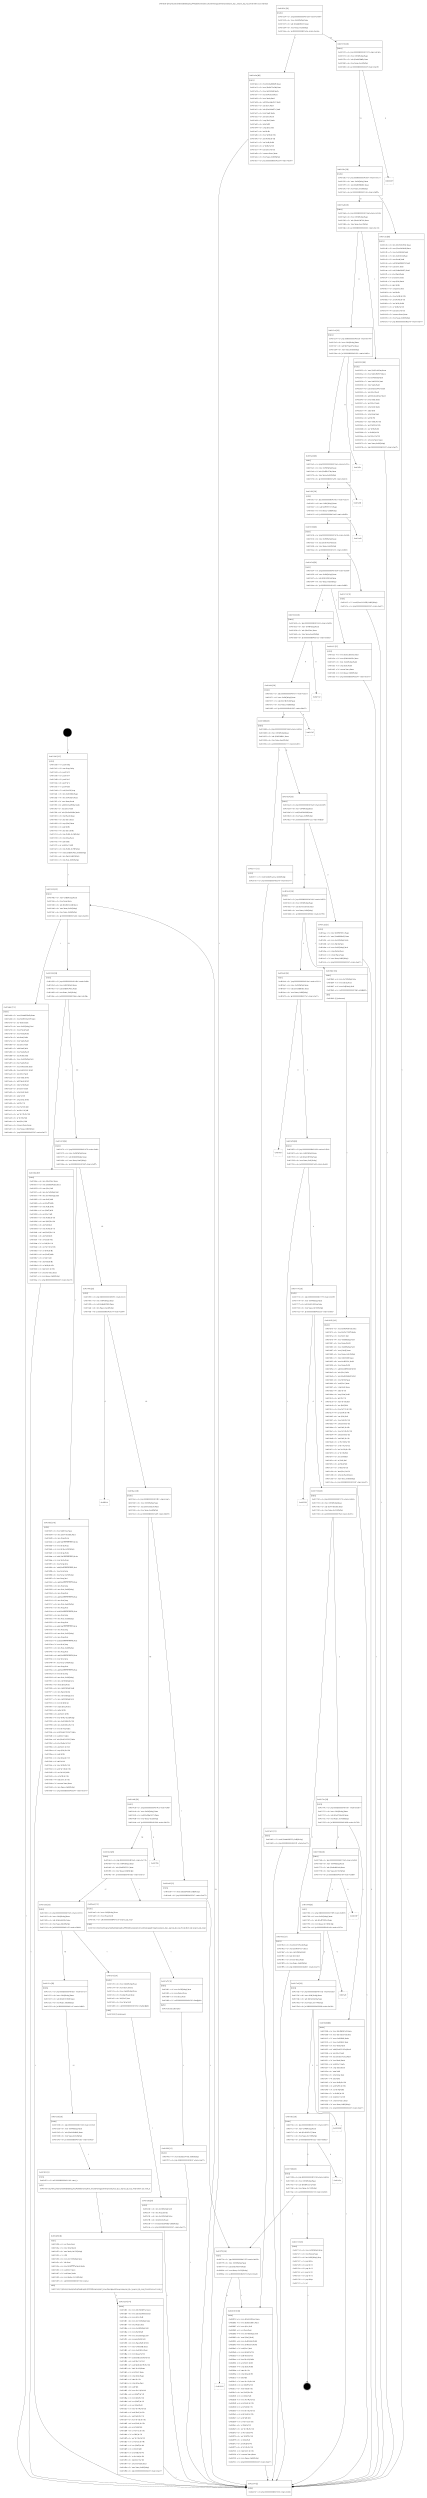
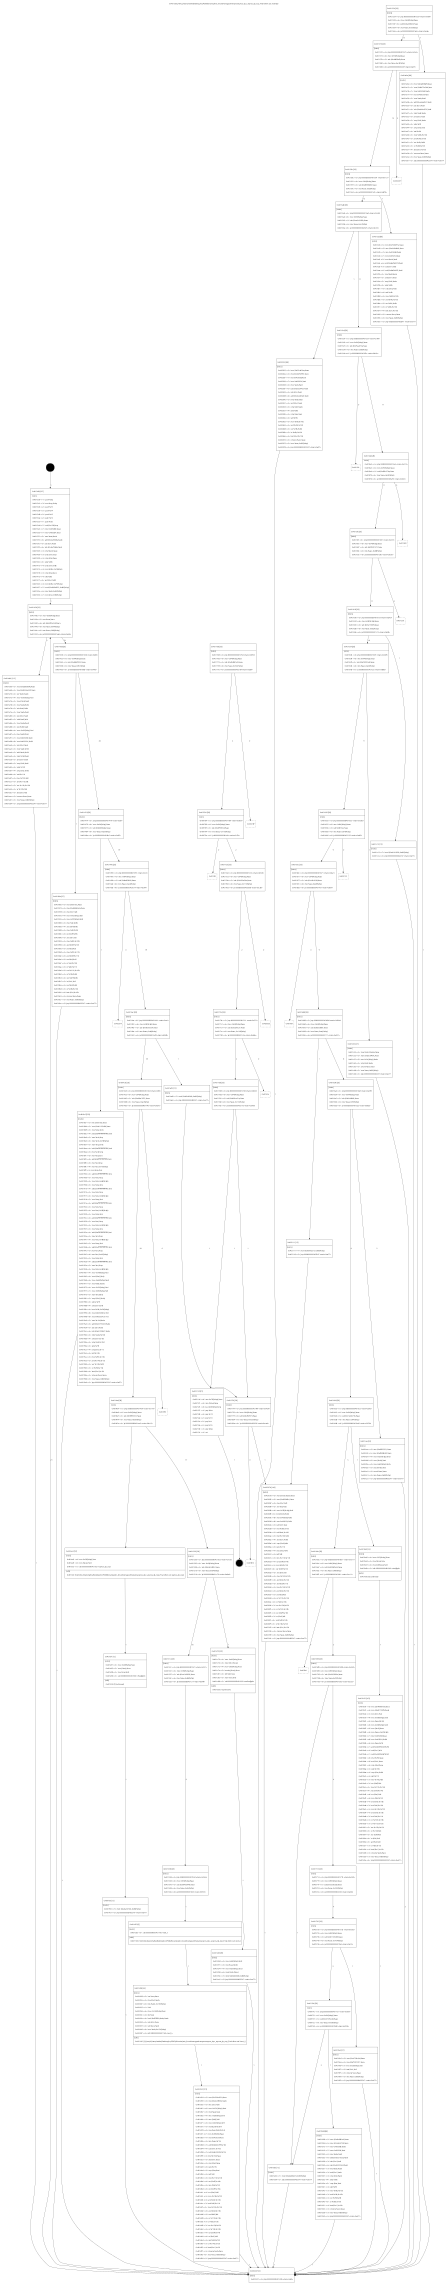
node "0x402236": removed
edge "0x40174c [28]" -> "0x401768 [28]": now "0x40174c [28]" -> "0x401e02 [12]"
